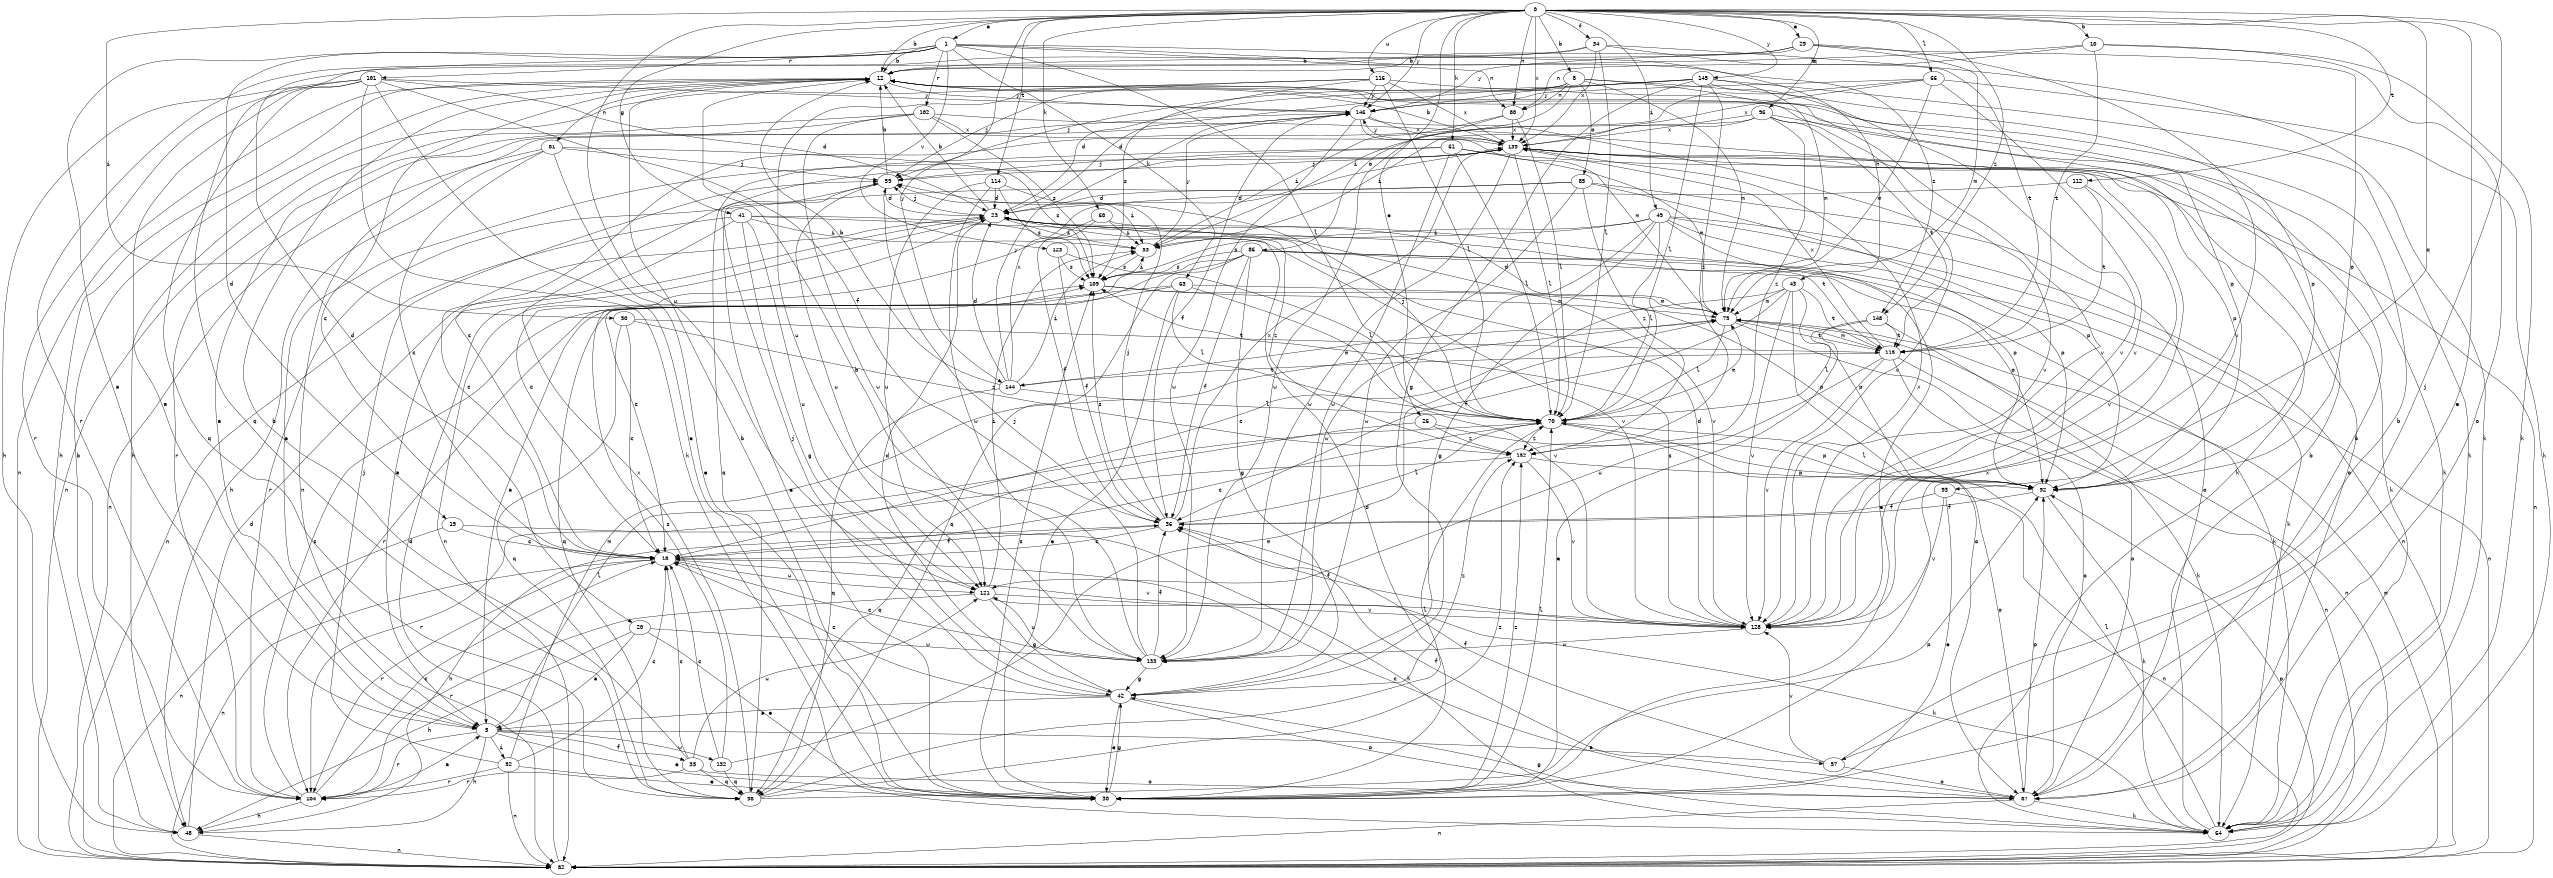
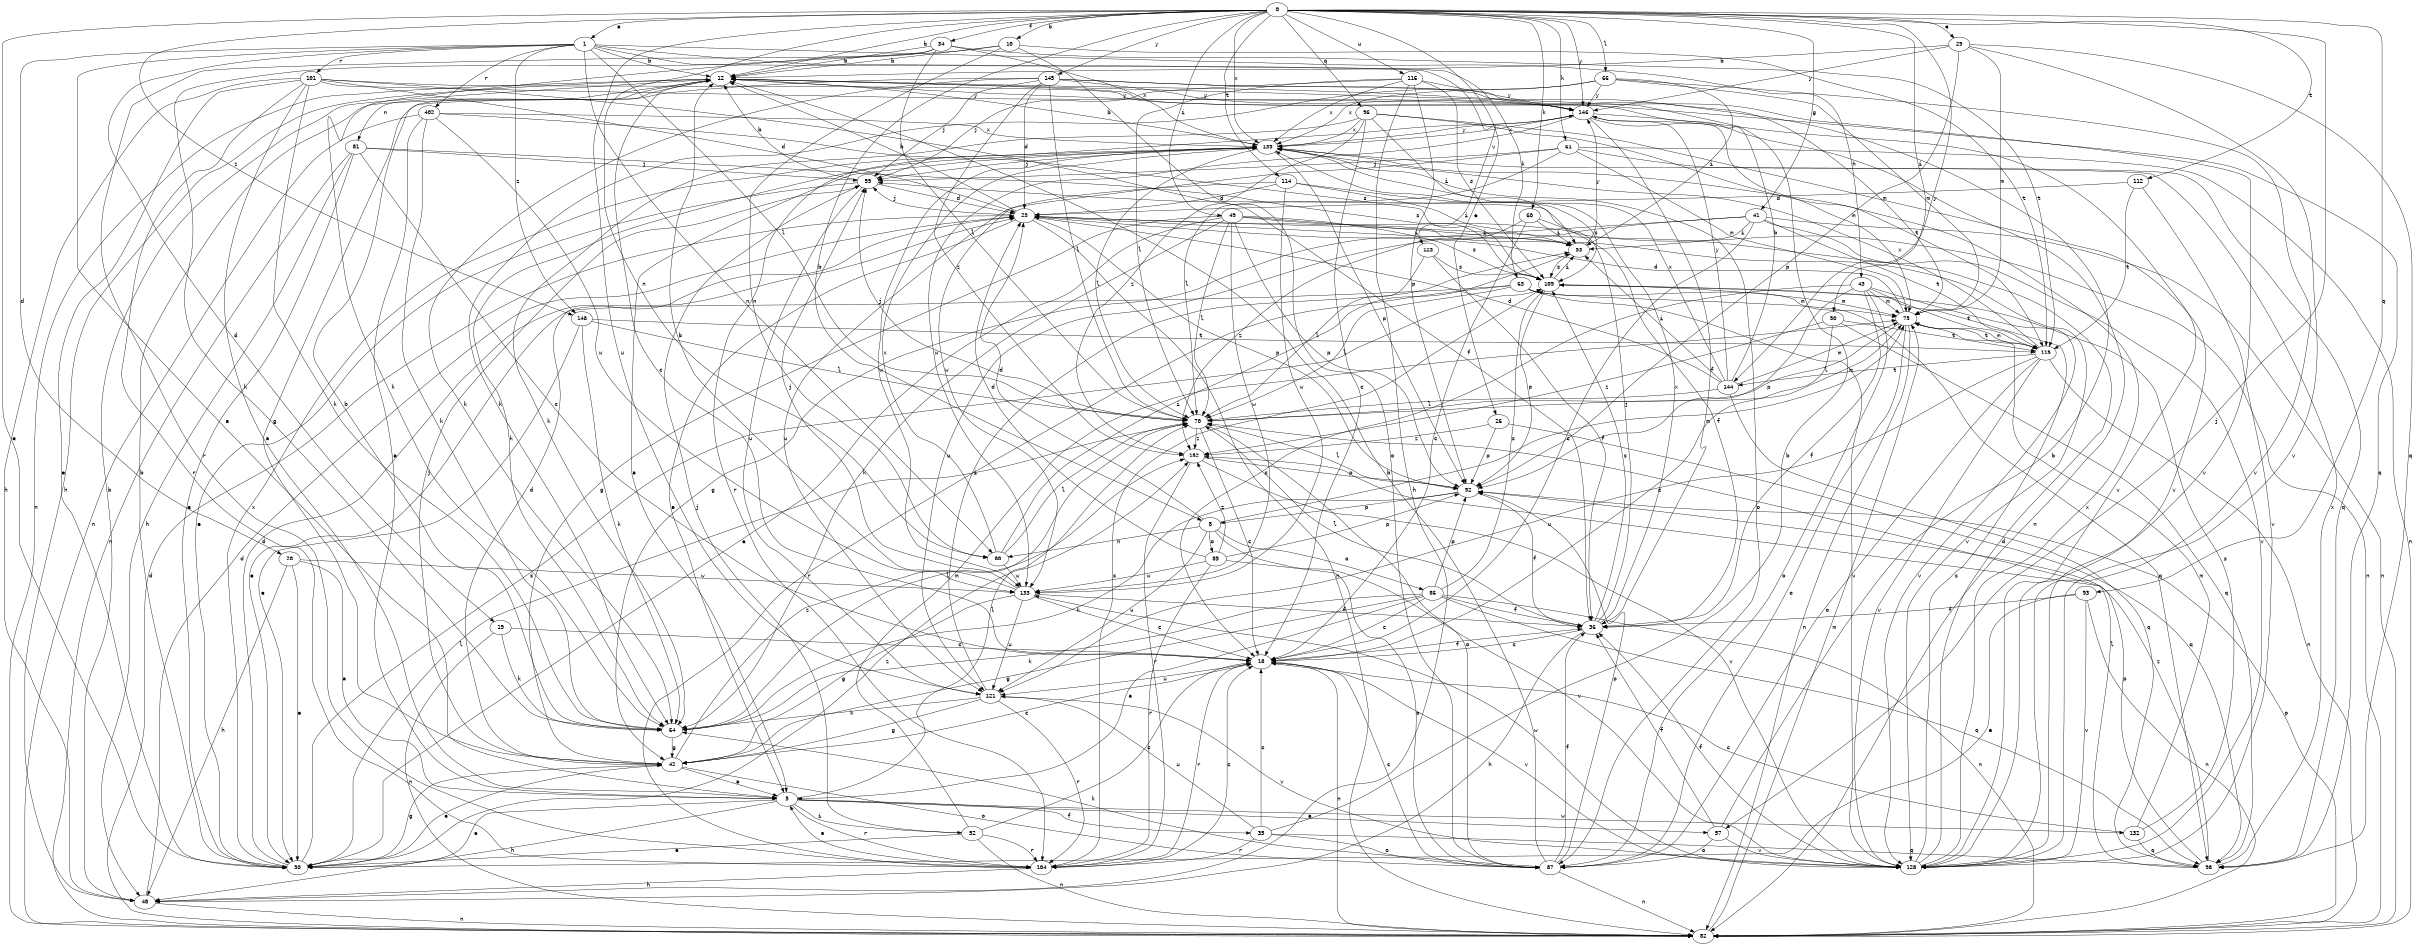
node "102": label "102" -> "402"
edge "8" -> "92": reversed
